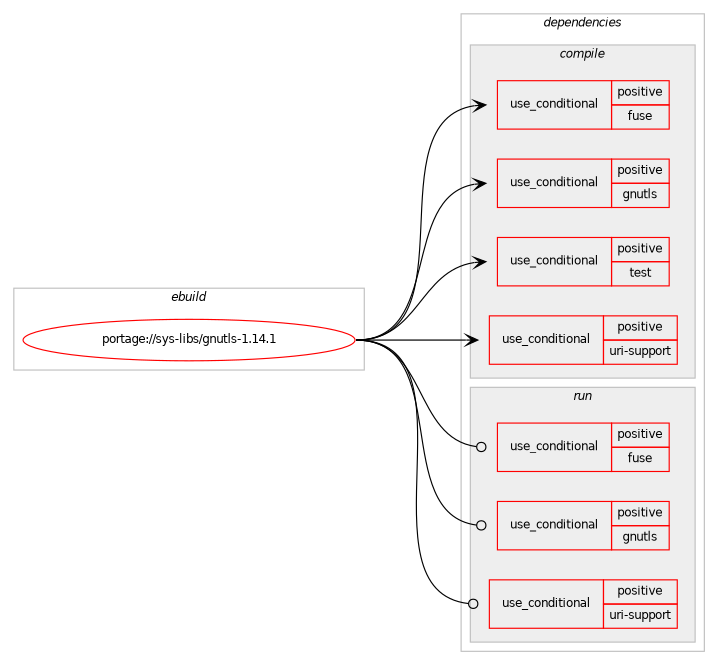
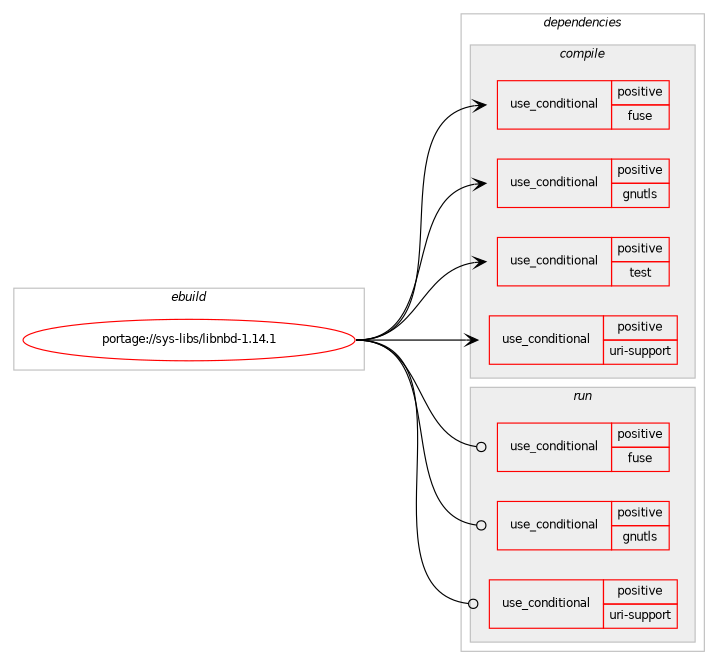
node "portage://sys-libs/gnutls-1.14.1": label "portage://sys-libs/gnutls-1.14.1" -> "portage://sys-libs/libnbd-1.14.1"
